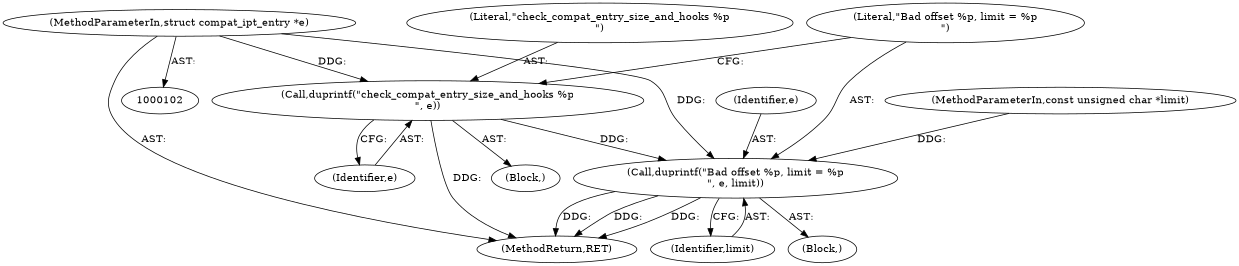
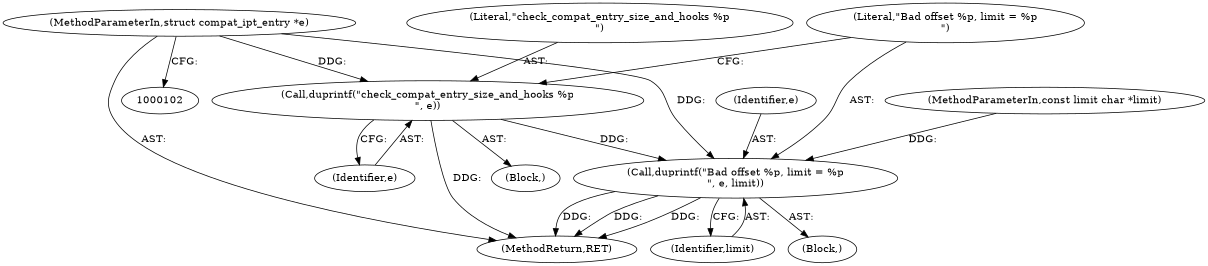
edge "(MethodParameterIn,struct compat_ipt_entry *e)" -> "1000102": label "AST: " -> "CFG: "
node "(MethodParameterIn,const unsigned char *limit)": label "(MethodParameterIn,const unsigned char *limit)" -> "(MethodParameterIn,const limit char *limit)"
